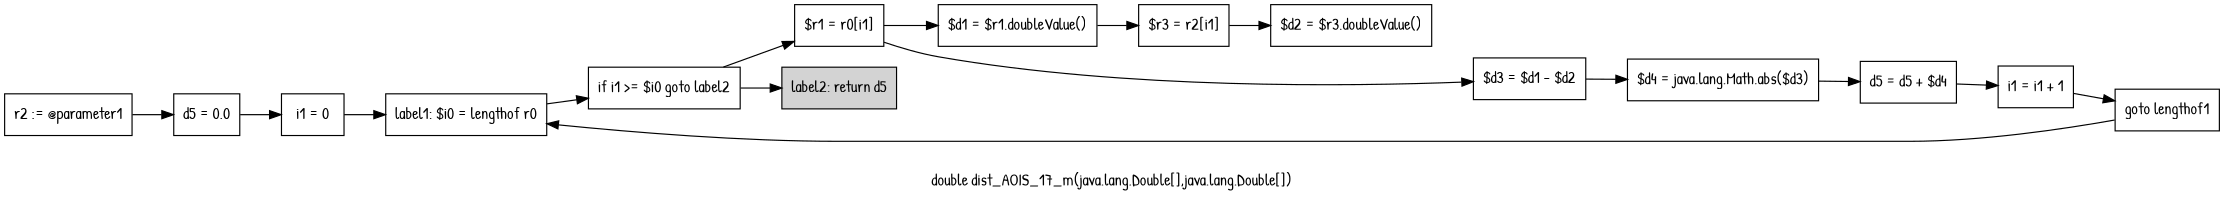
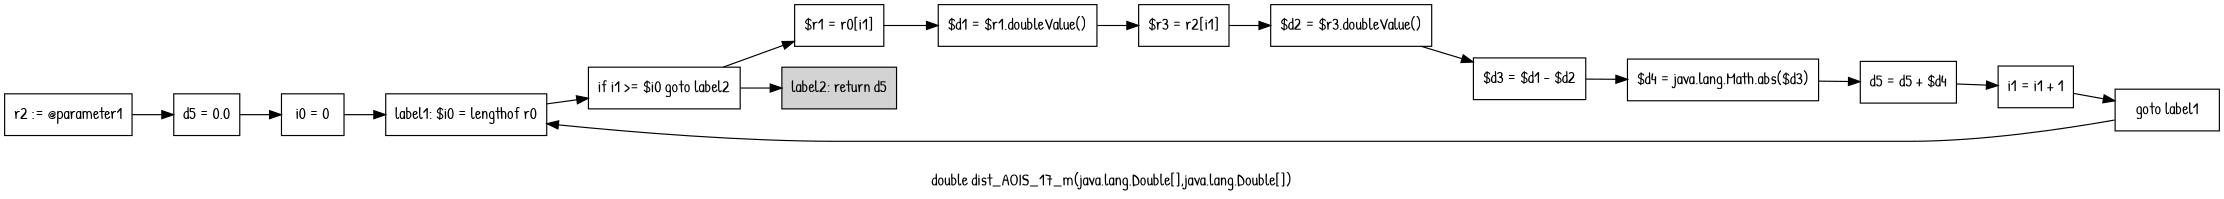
edge "$r1 = r0[i1]" -> "$d3 = $d1 - $d2": now "$d2 = $r3.doubleValue()" -> "$d3 = $d1 - $d2"
node "goto lengthof1": label "goto lengthof1" -> "goto label1"
node "i1 = 0": label "i1 = 0" -> "i0 = 0"
